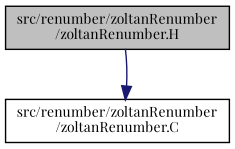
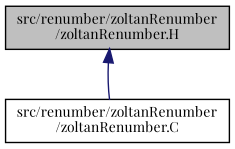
edge "src/renumber/zoltanRenumber /zoltanRenumber.H" -> "src/renumber/zoltanRenumber /zoltanRenumber.C": reversed
